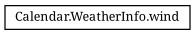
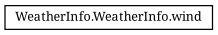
node "Calendar.WeatherInfo.wind": label "Calendar.WeatherInfo.wind" -> "WeatherInfo.WeatherInfo.wind"
